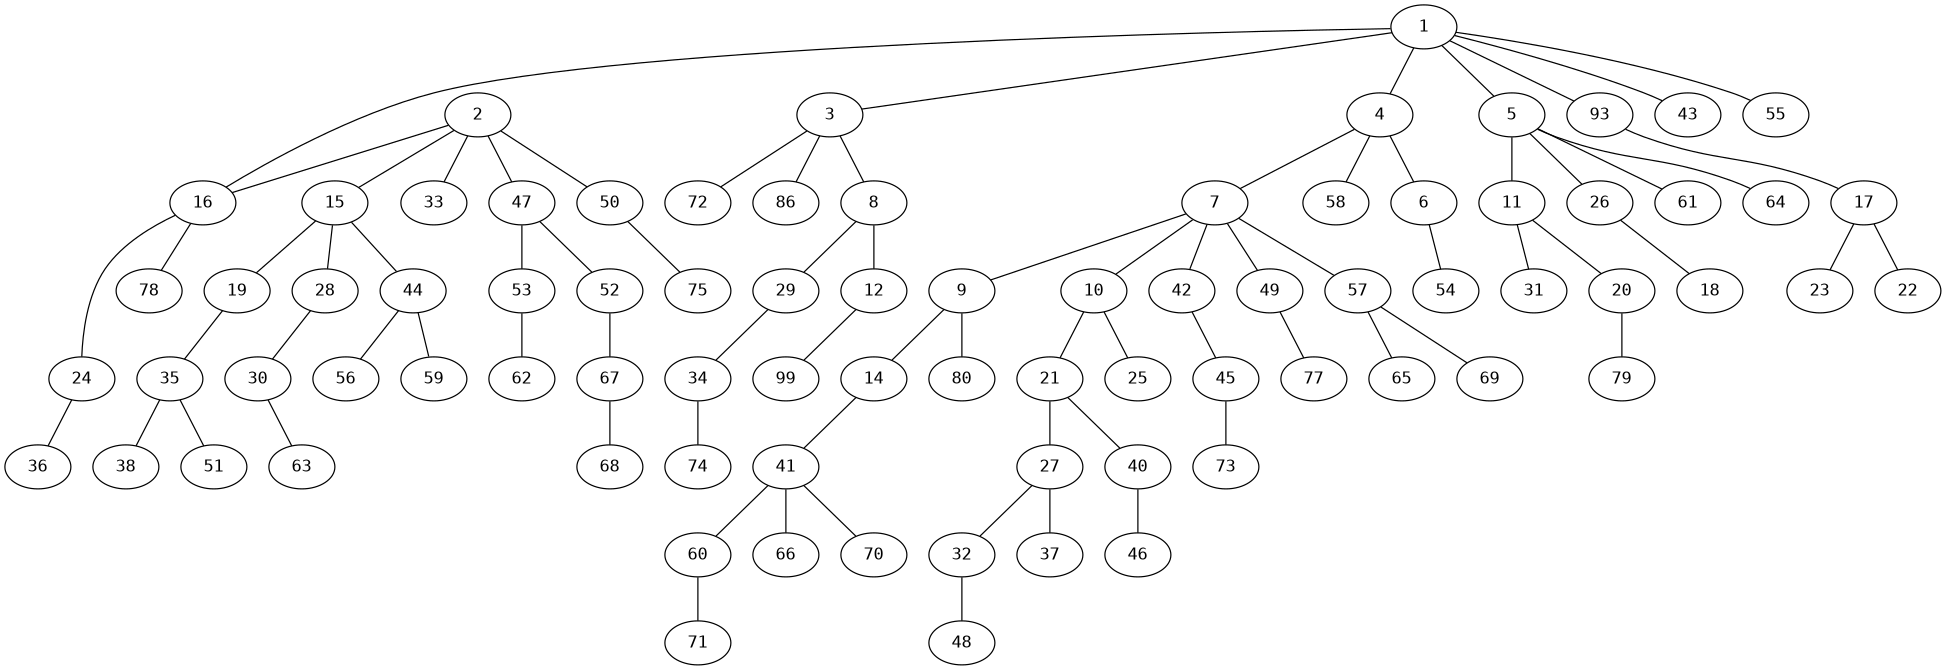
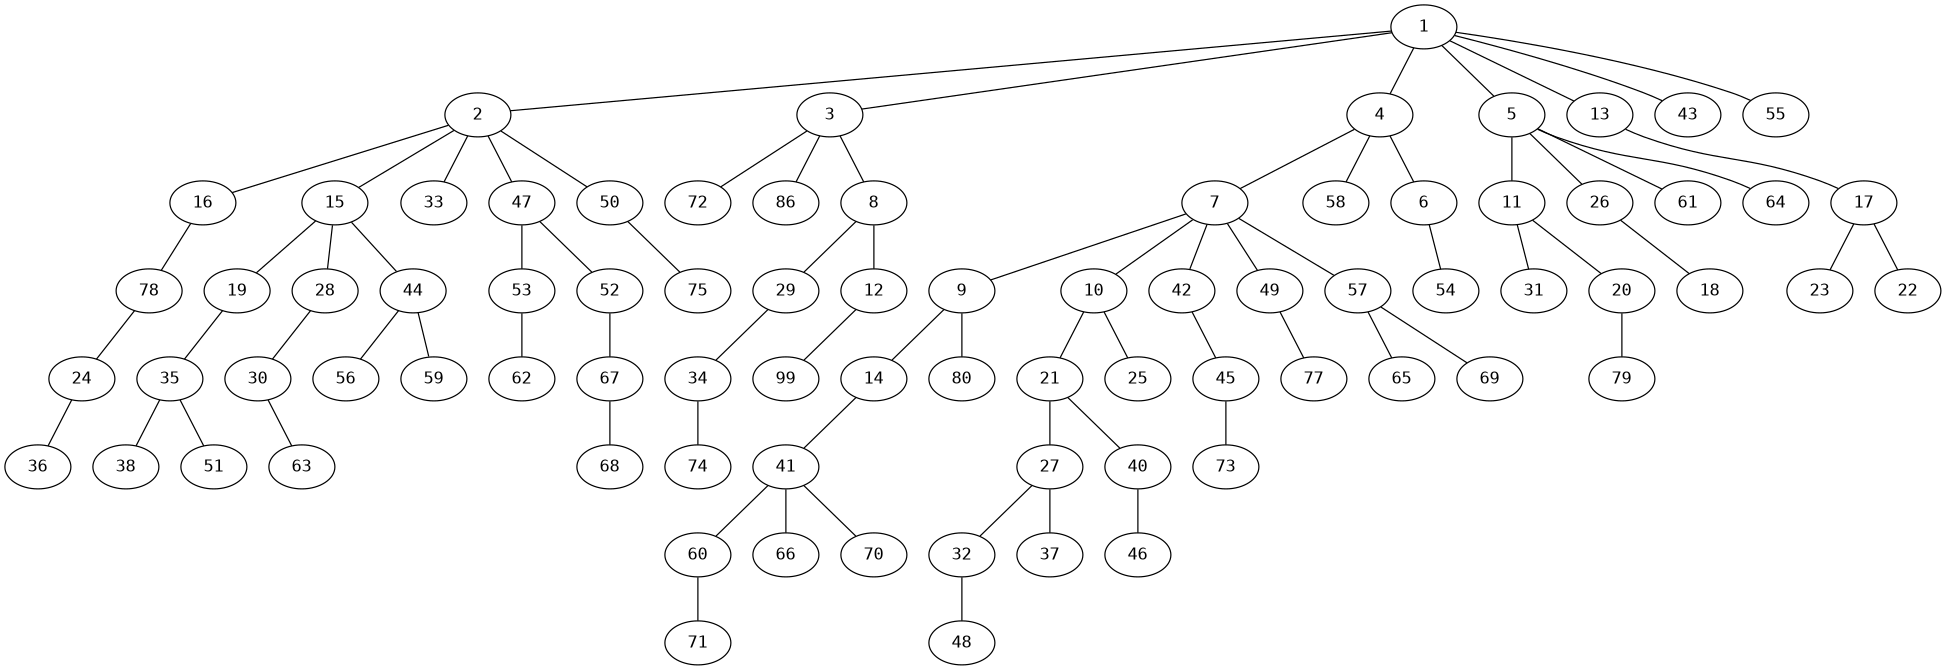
edge "1" -- "16": now "1" -- "2"
node "93": label "93" -> "13"
edge "16" -- "24": now "78" -- "24"
